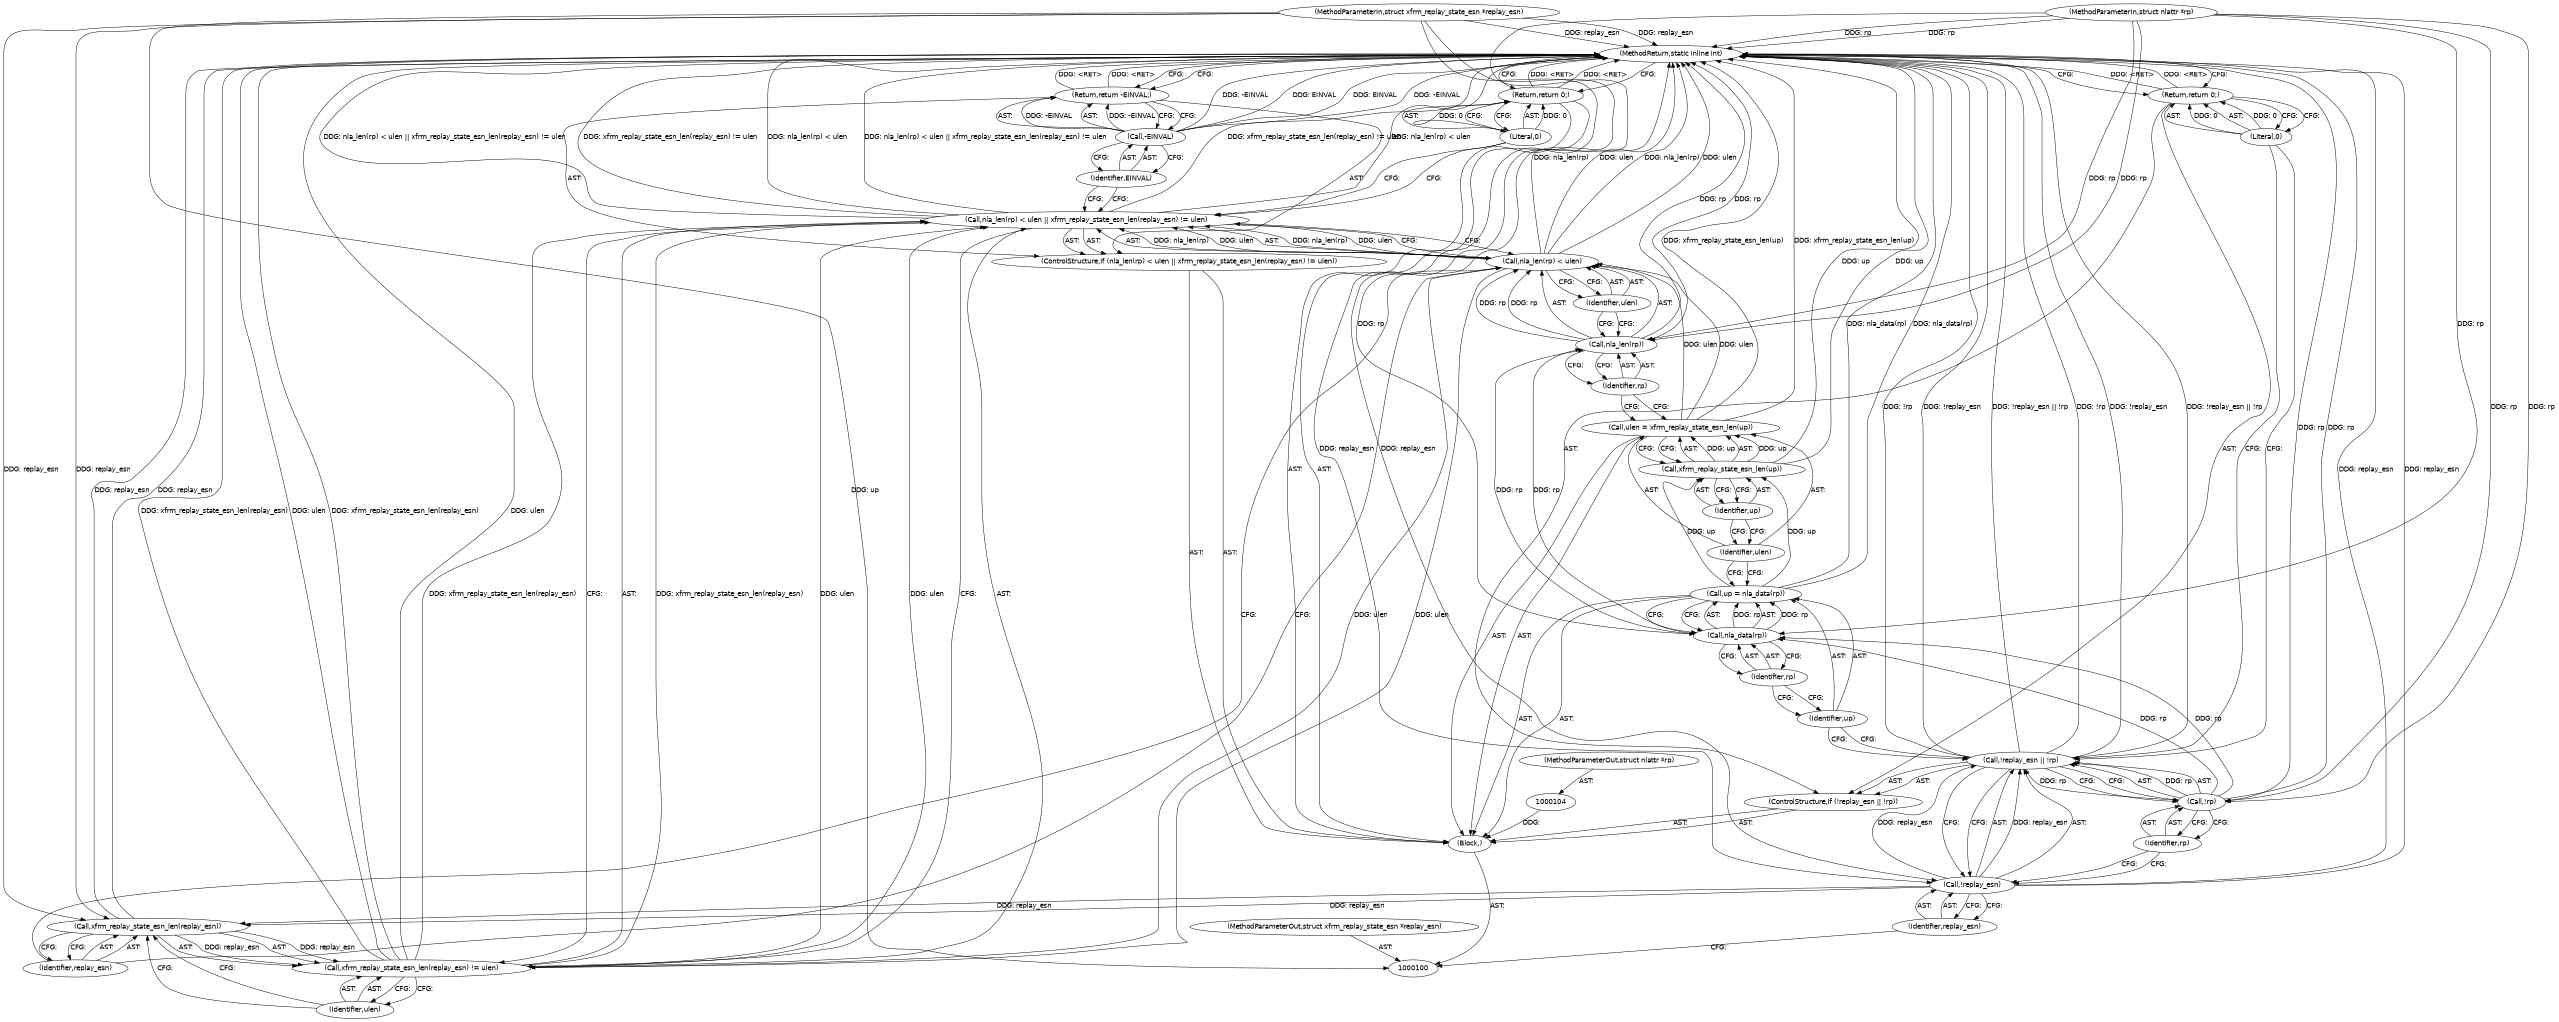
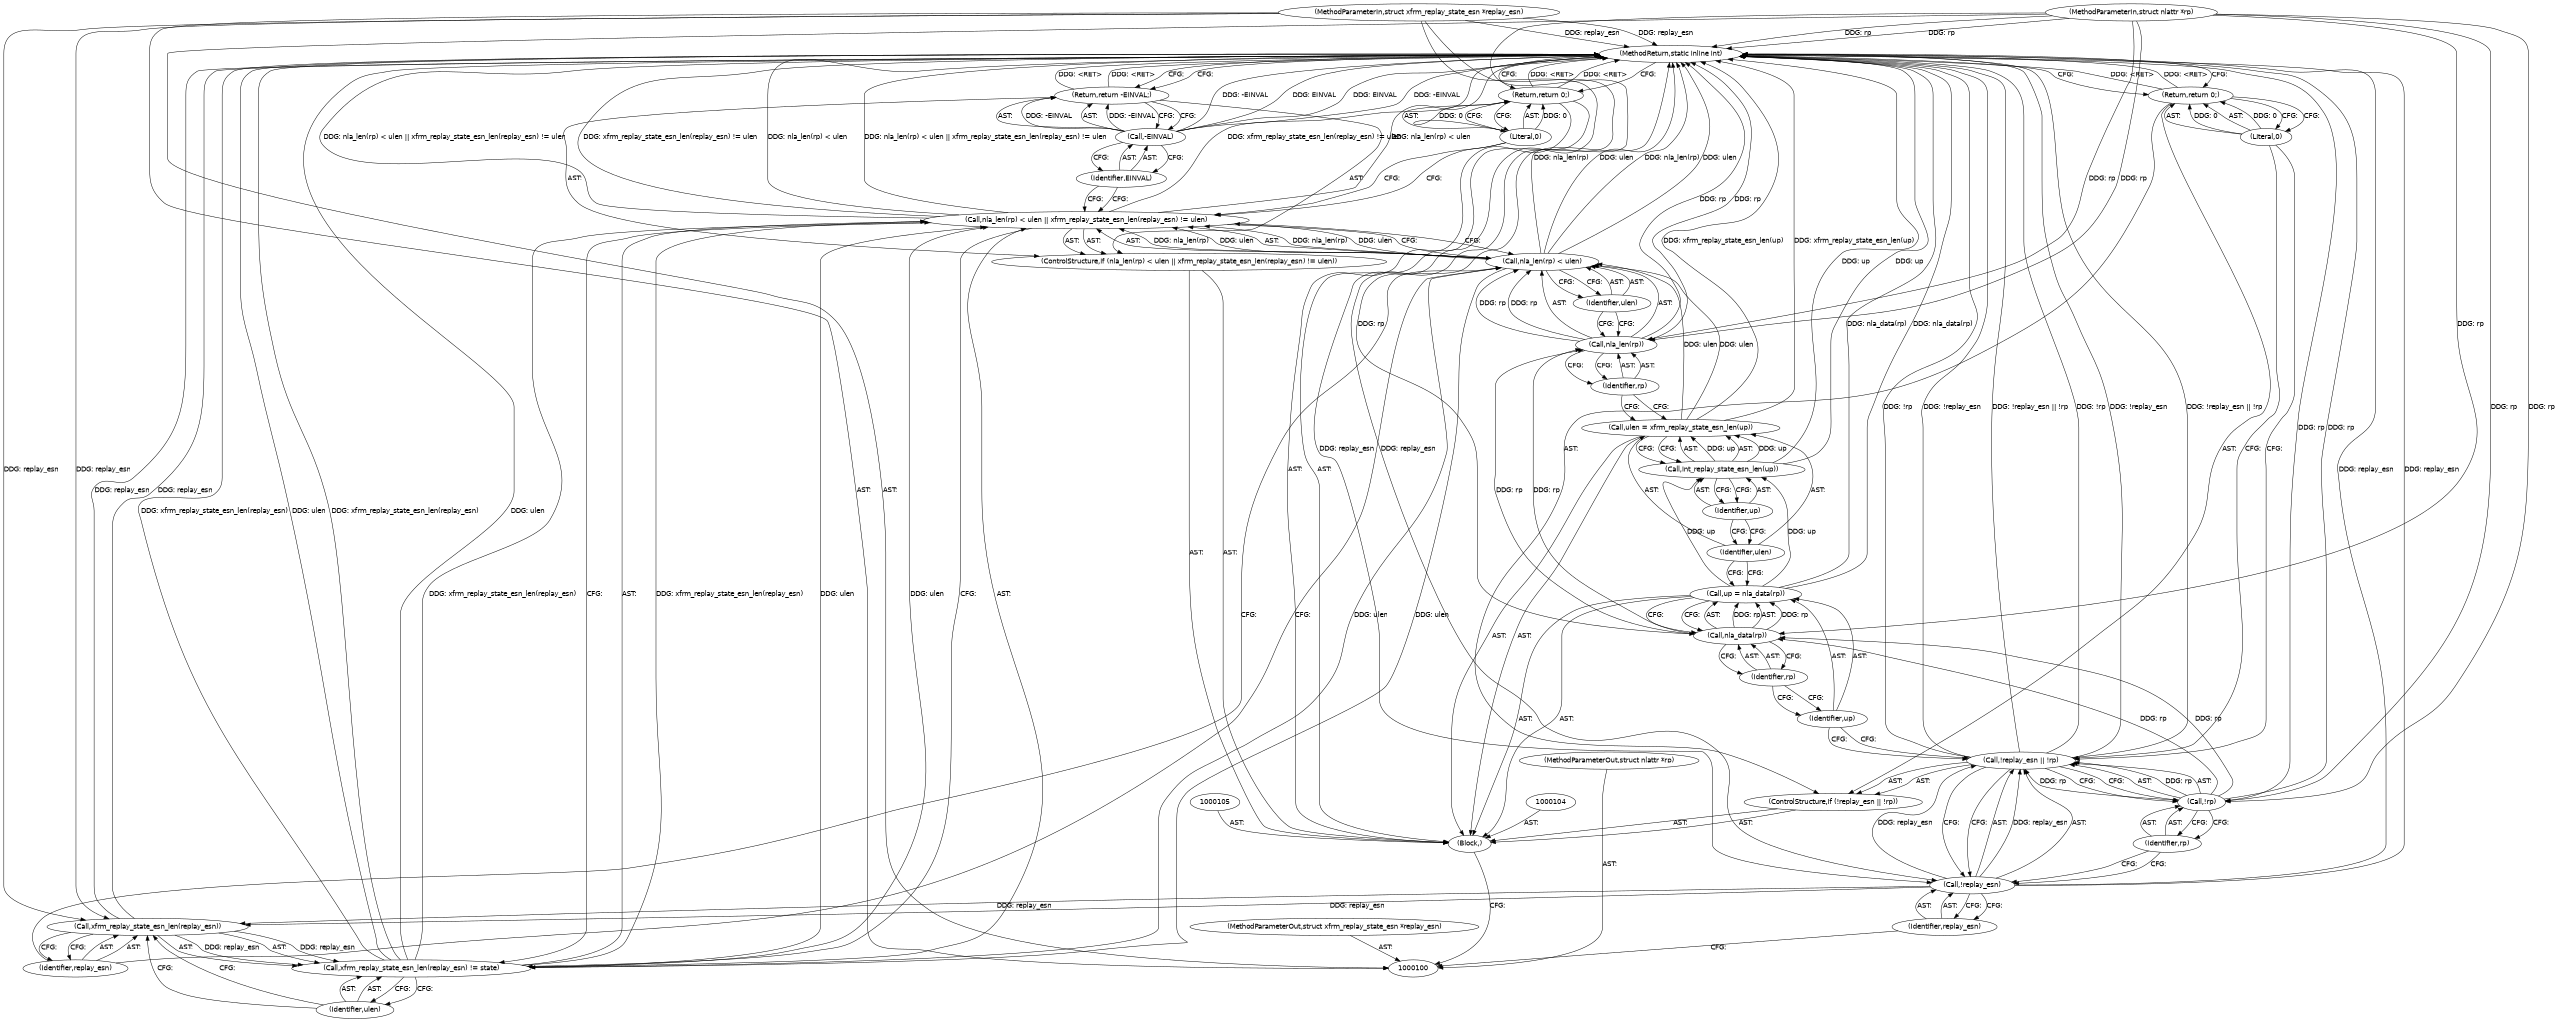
edge "(MethodParameterIn,struct nlattr *rp)" -> "1000100": added, label "AST:"
node "(Call,xfrm_replay_state_esn_len(up))": label "(Call,xfrm_replay_state_esn_len(up))" -> "(Call,int_replay_state_esn_len(up))"
edge "(MethodParameterIn,struct xfrm_replay_state_esn *replay_esn)" -> "1000100": label "DDG: up" -> "AST: "
edge "(MethodParameterOut,struct nlattr *rp)" -> "1000104": now "(MethodParameterOut,struct nlattr *rp)" -> "1000100"
node "1000105": added
edge "1000104" -> "(Block,)": label "DDG: " -> "AST: "
edge "(Block,)" -> "1000100": label "AST: " -> "CFG: "
node "(Call,xfrm_replay_state_esn_len(replay_esn) != ulen)": label "(Call,xfrm_replay_state_esn_len(replay_esn) != ulen)" -> "(Call,xfrm_replay_state_esn_len(replay_esn) != state)"
